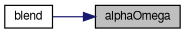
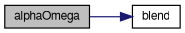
edge "blend" -> "alphaOmega": reversed
